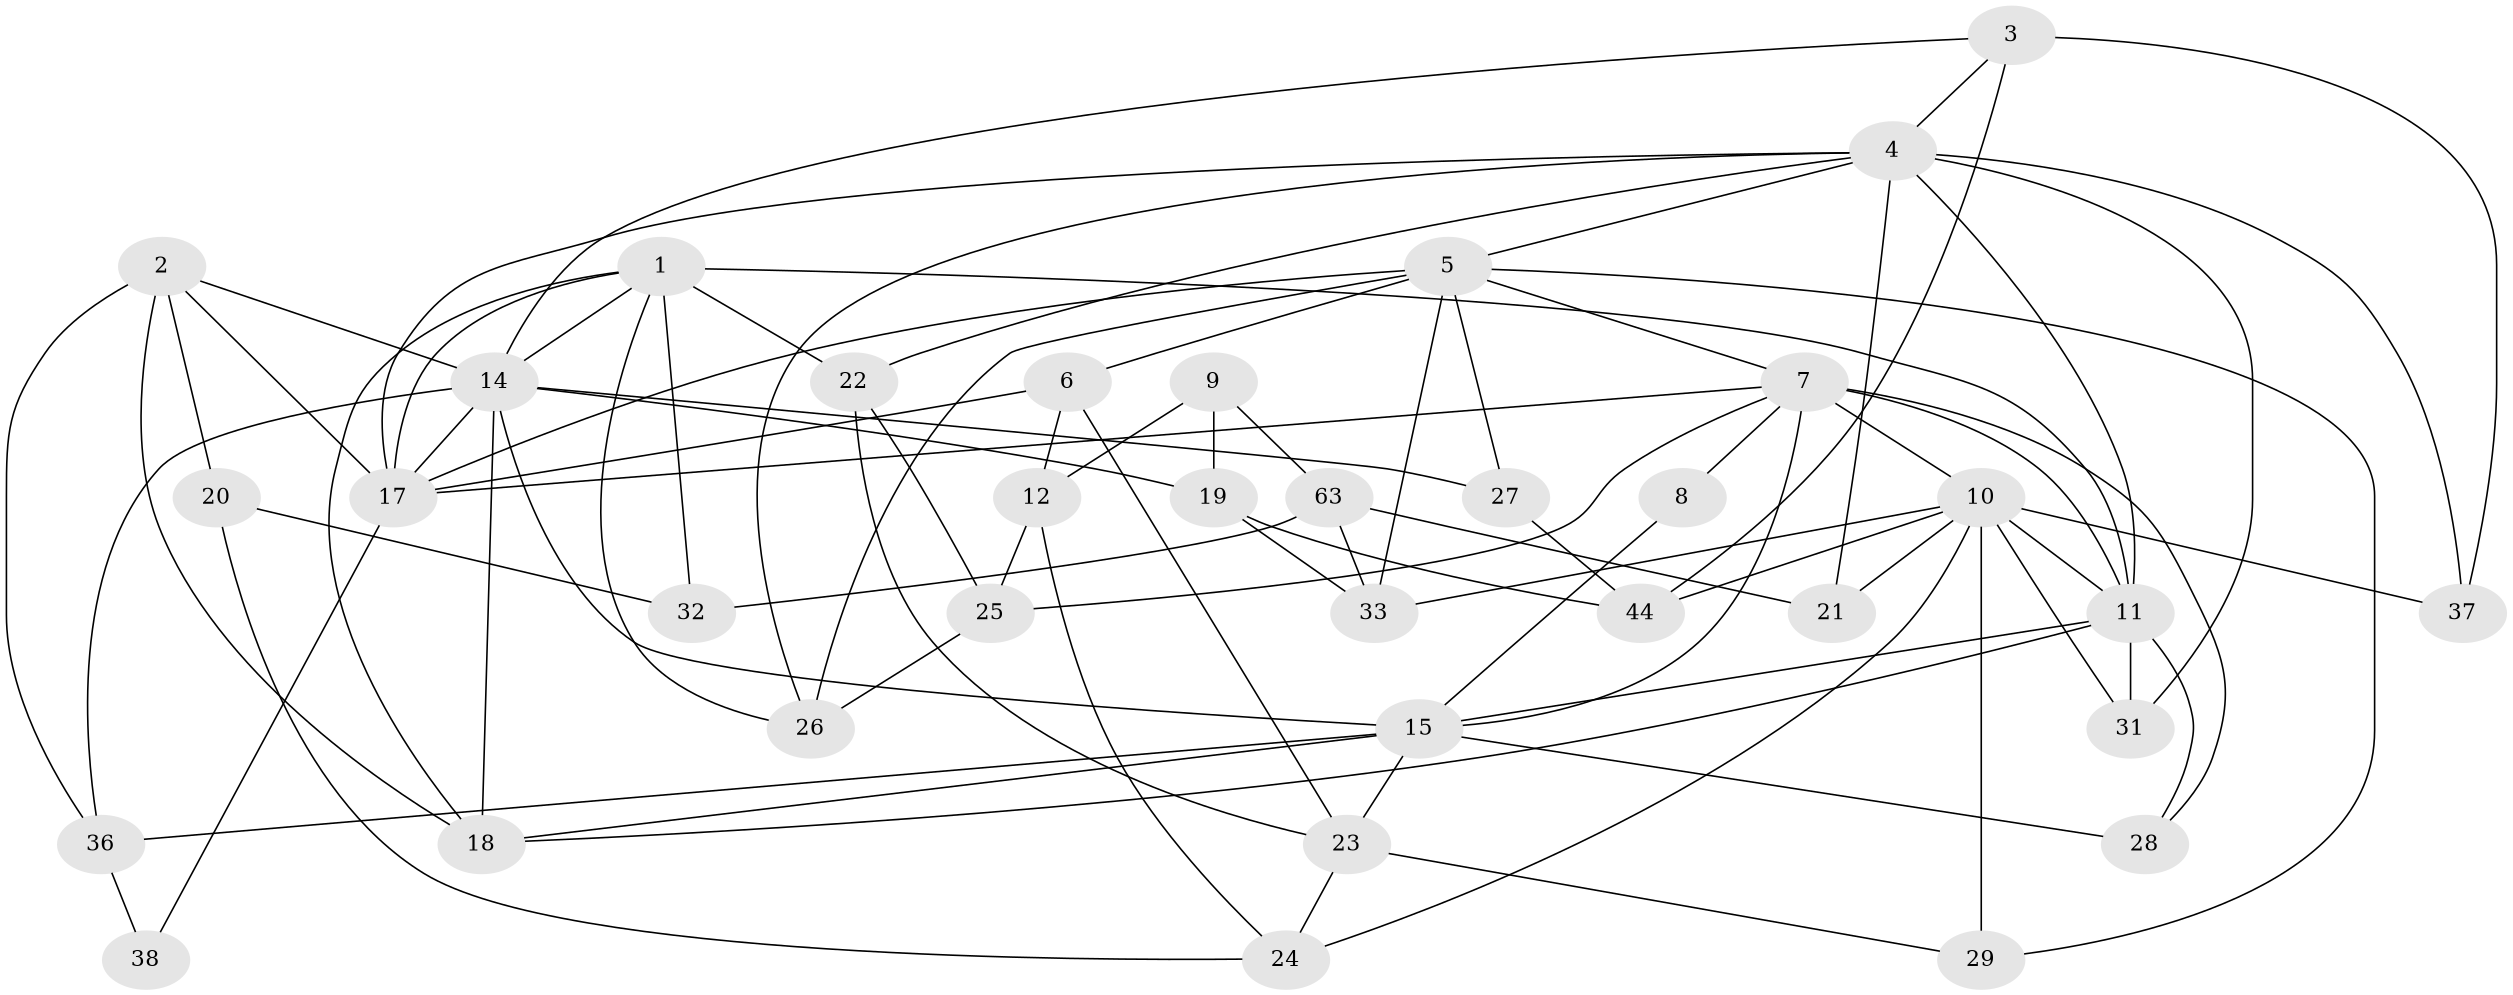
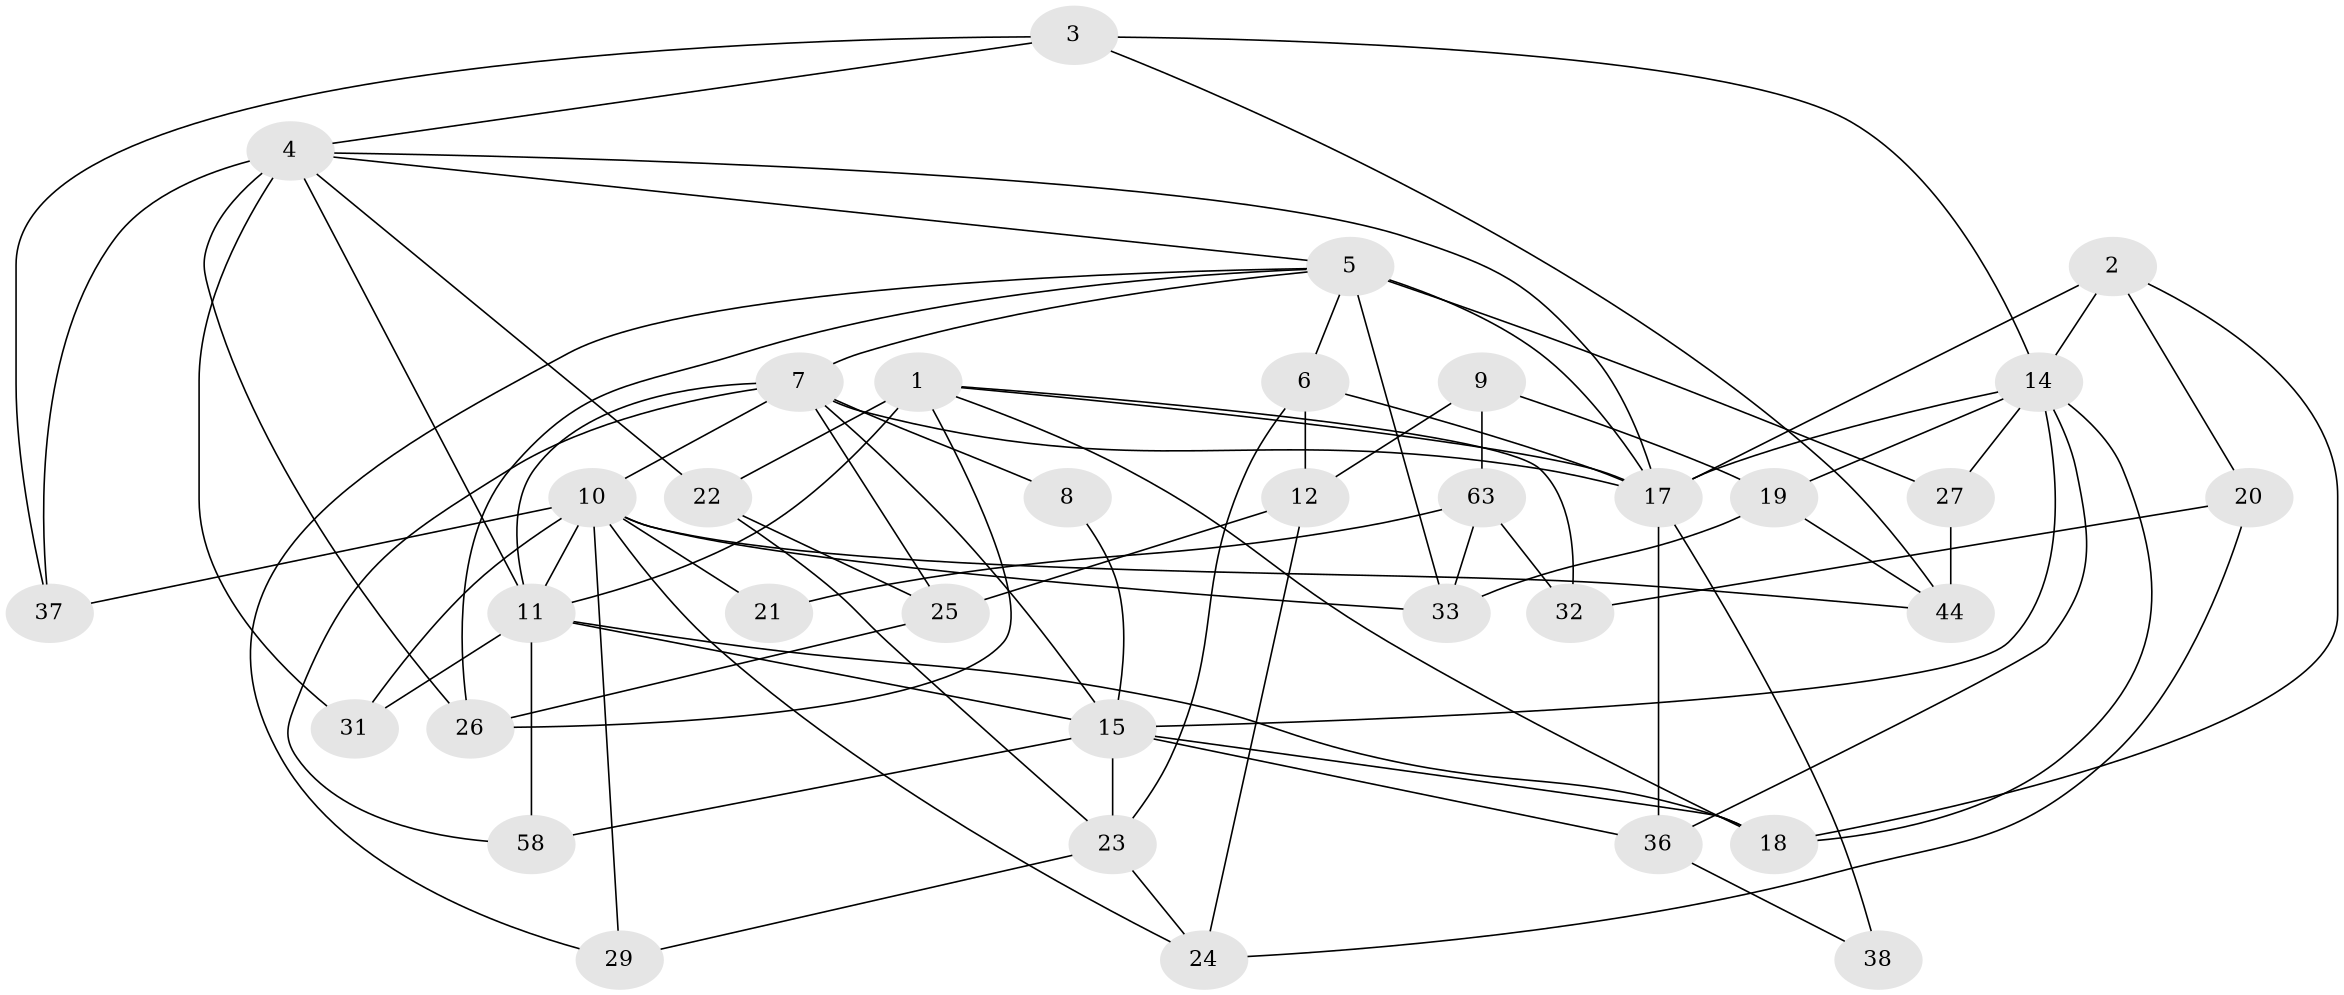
edge "1" -- "14": removed
edge "4" -- "21": removed
edge "2" -- "36": now "17" -- "36"
node "28": label "28" -> "58"
